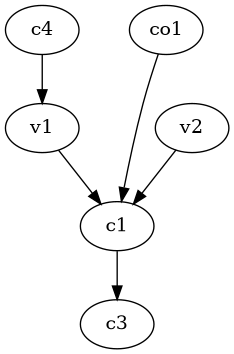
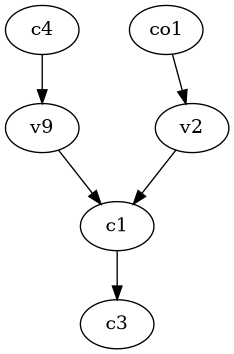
edge "co1" -> "c1": now "co1" -> "v2"
node "v1": label "v1" -> "v9"
